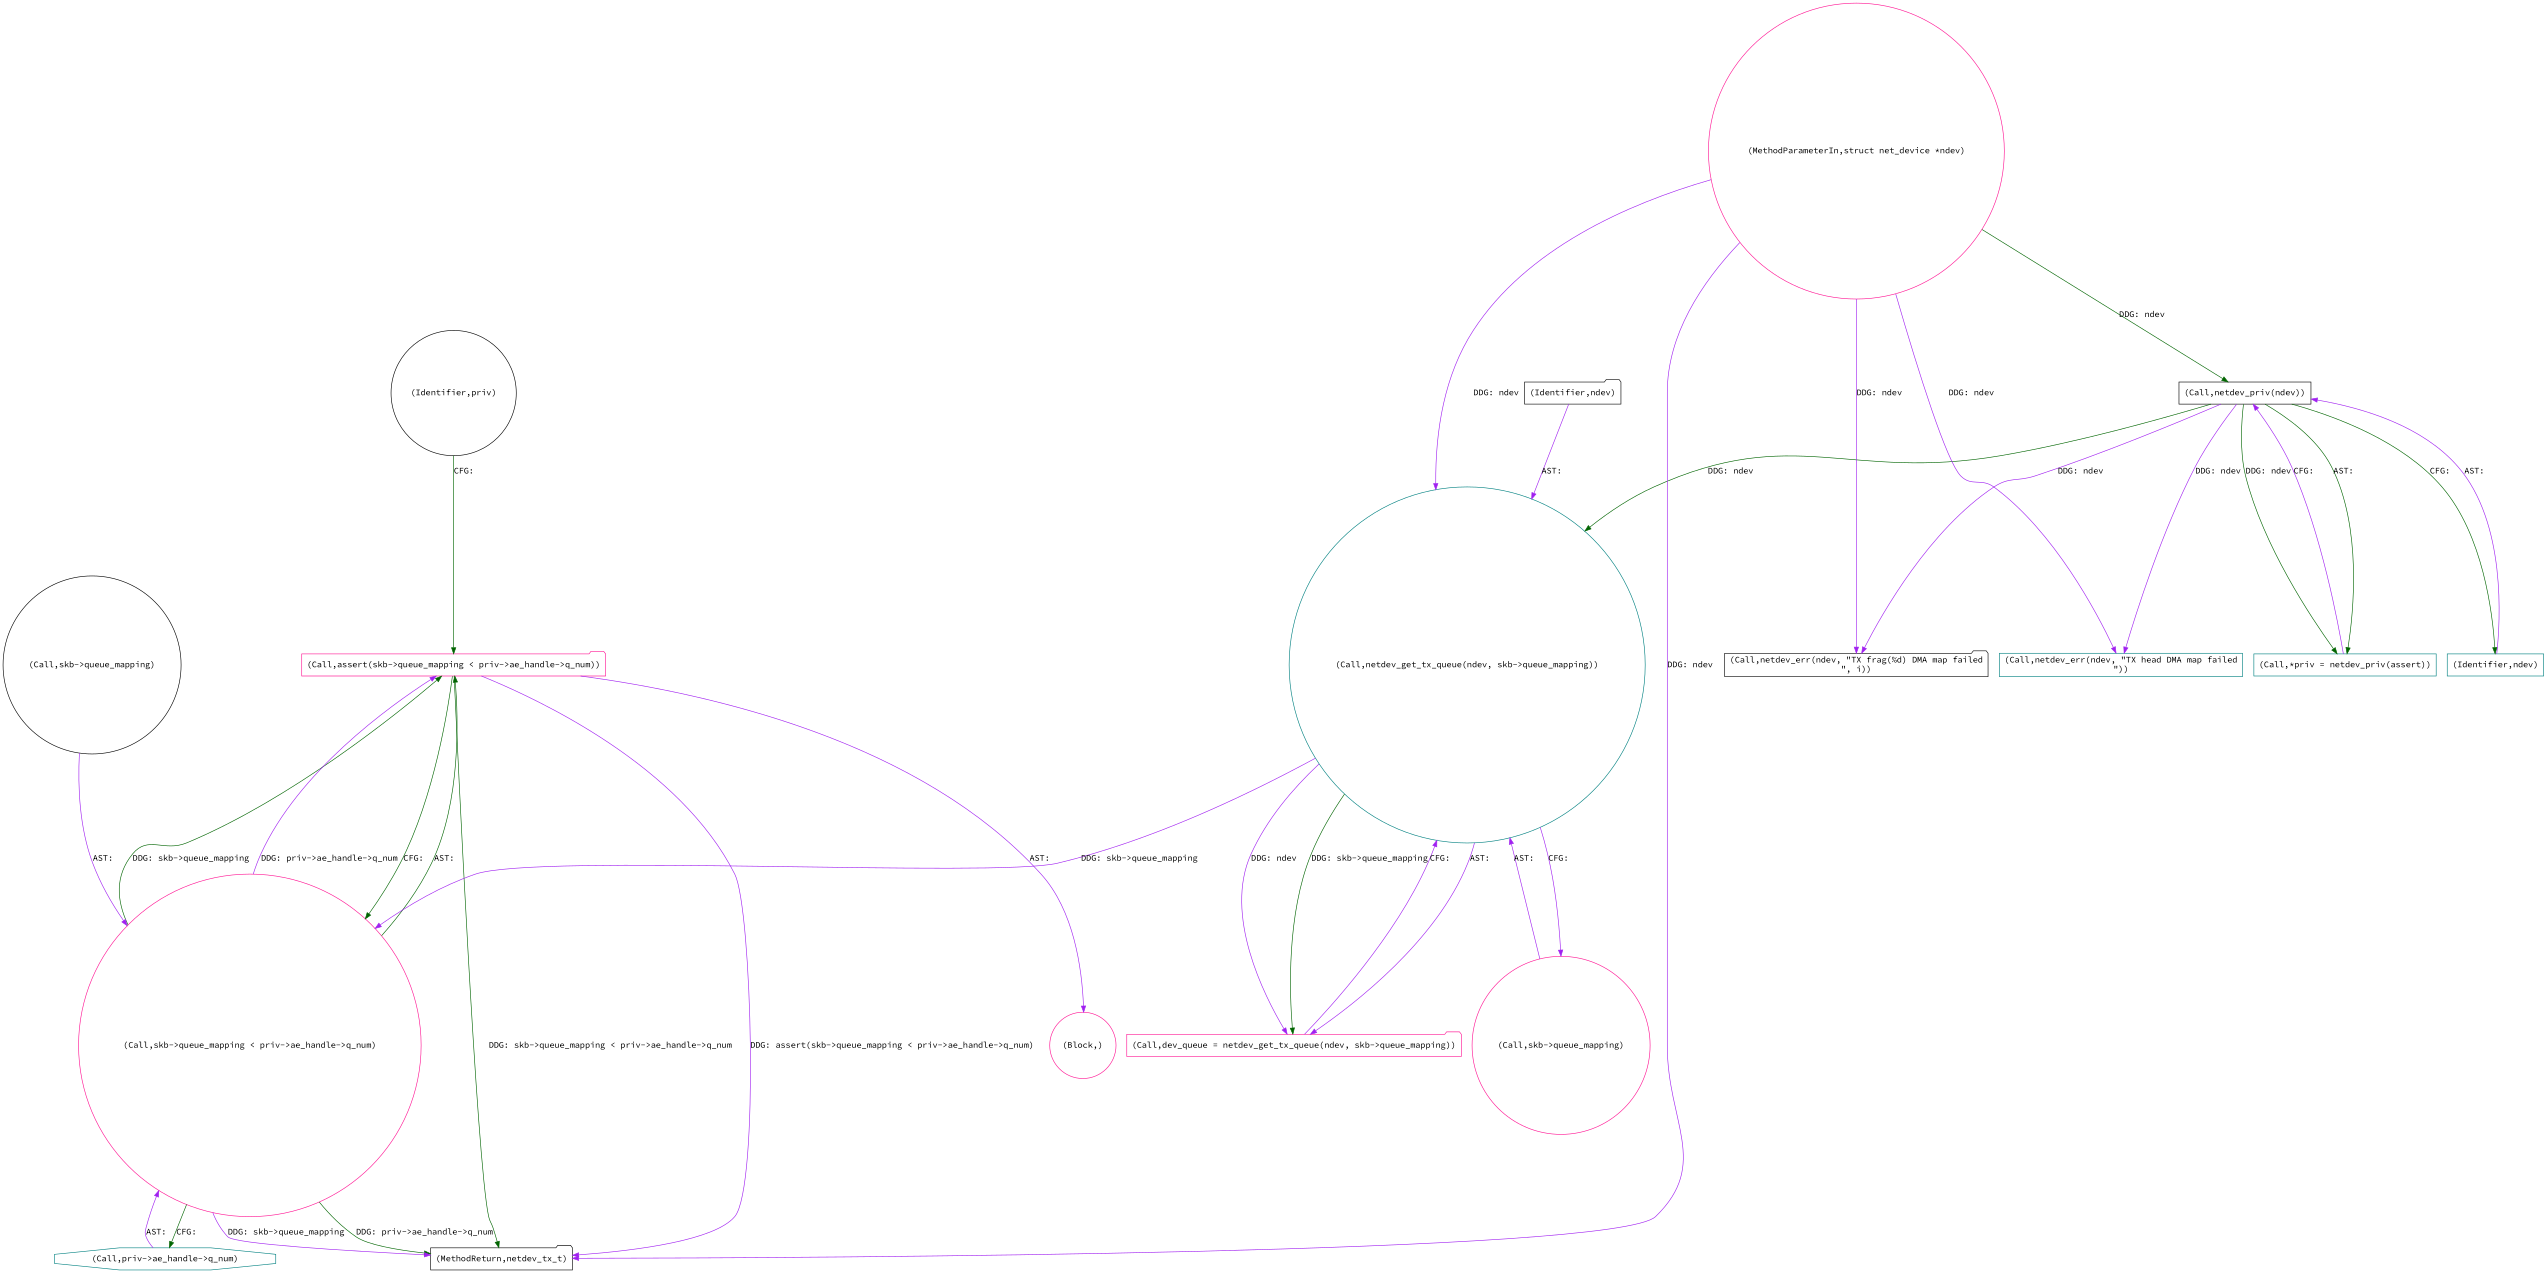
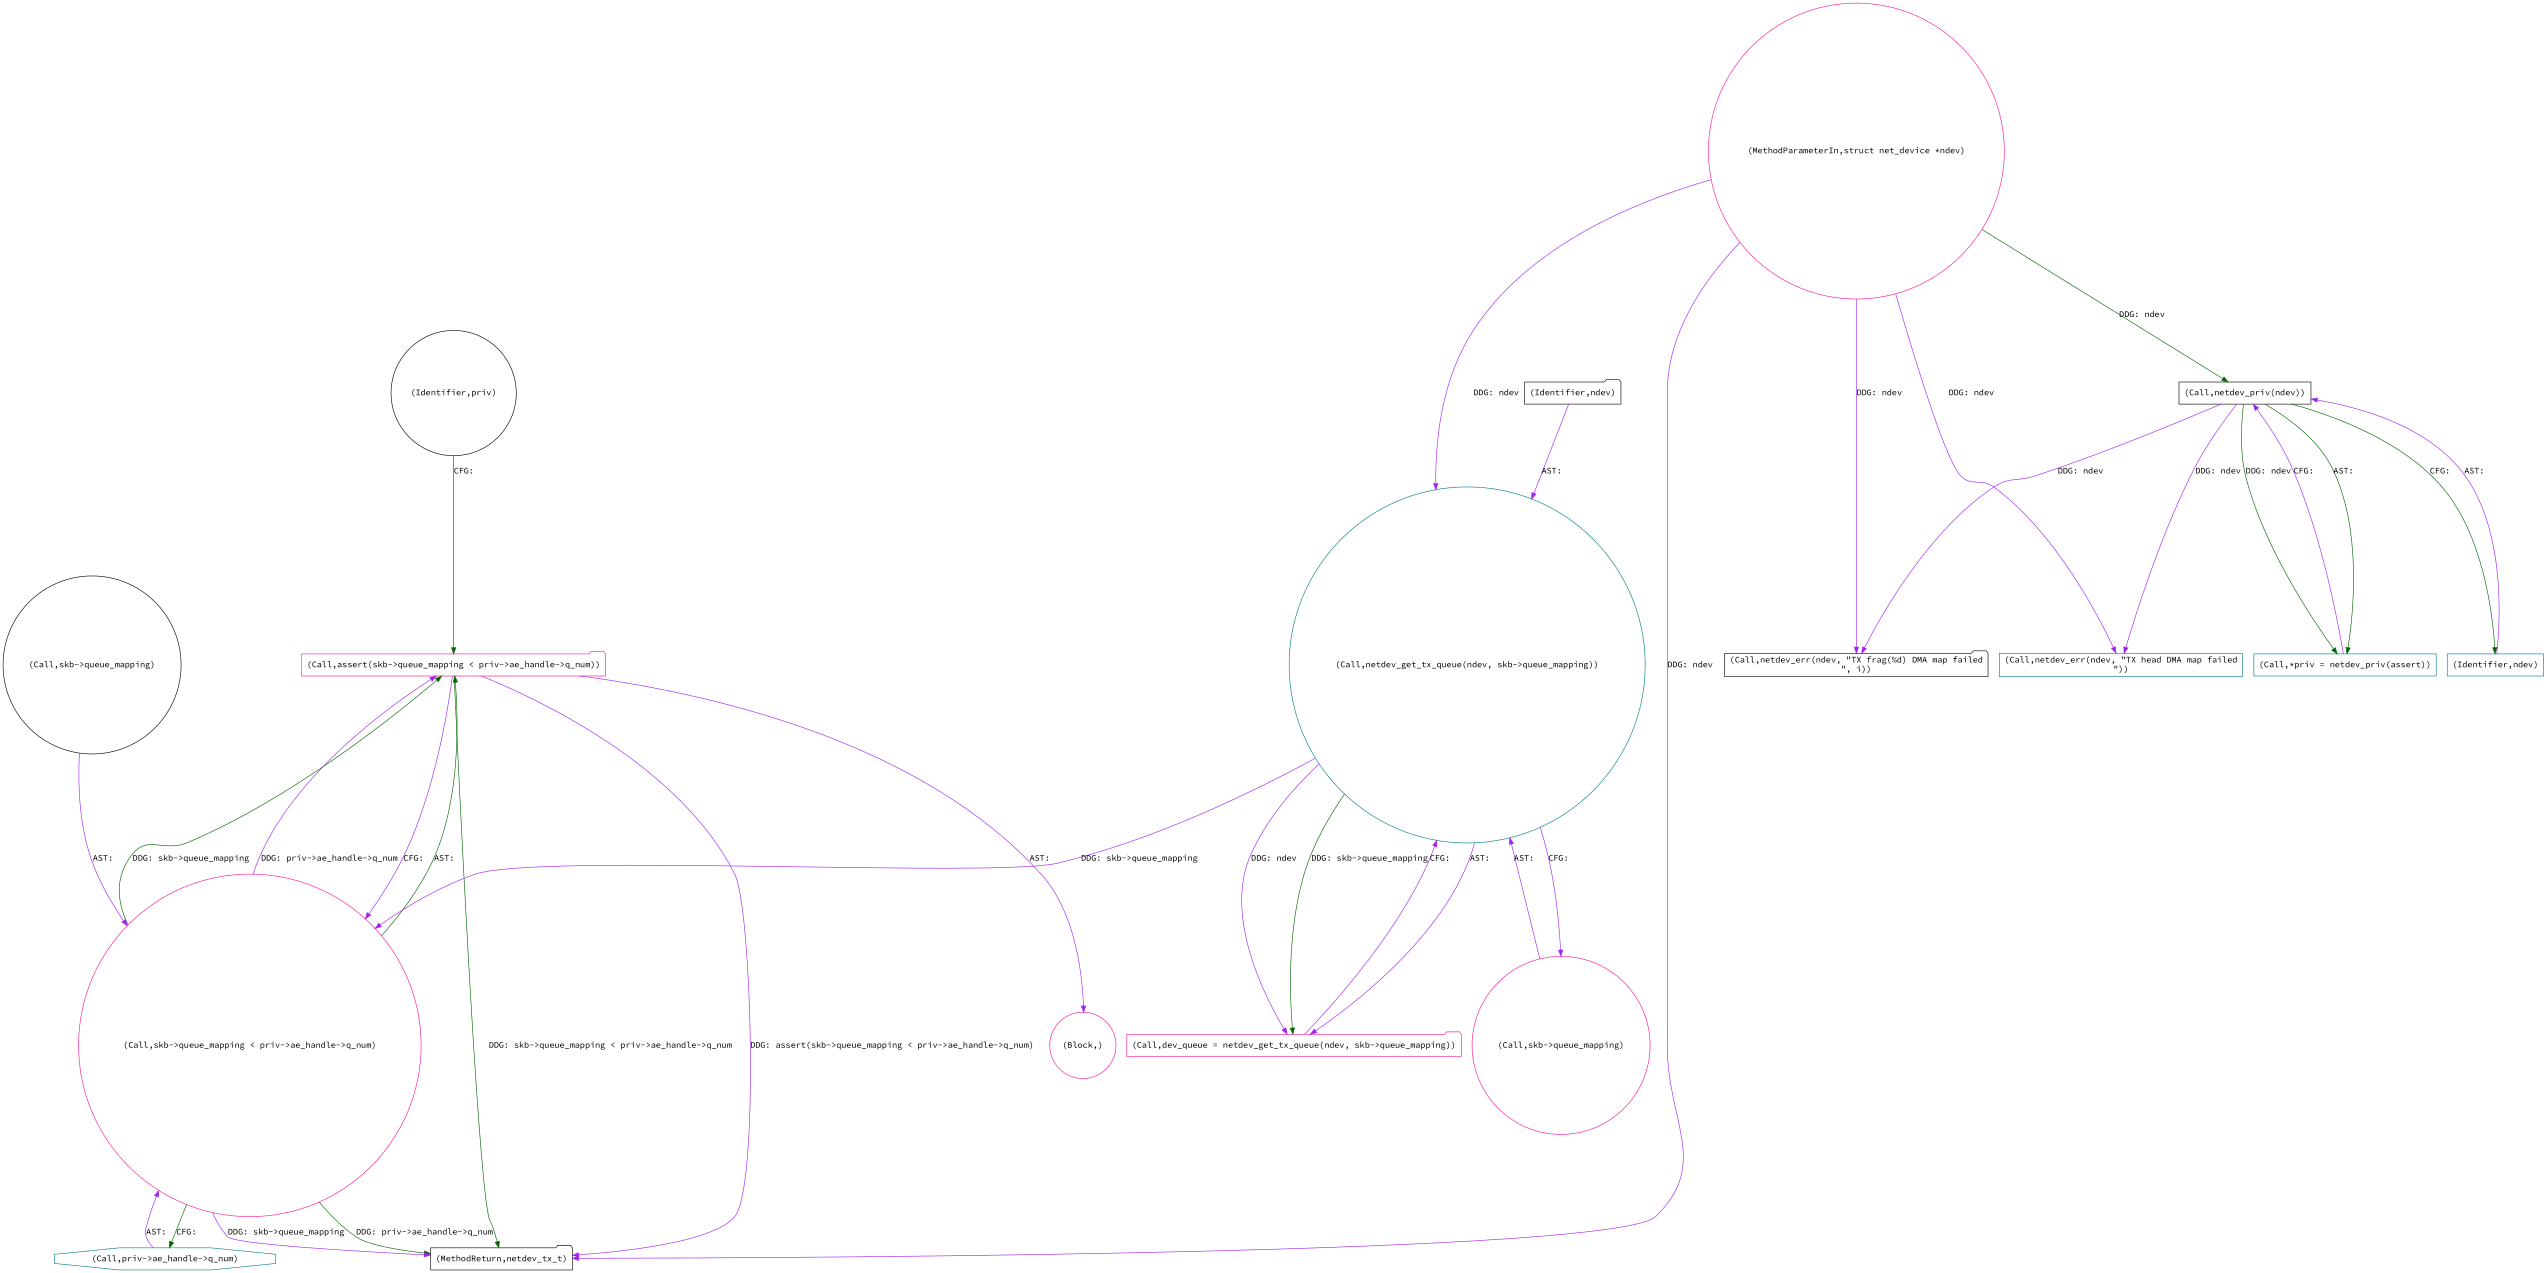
edge "(Call,netdev_priv(ndev))" -> "(Call,netdev_get_tx_queue(ndev, skb->queue_mapping))": removed, label "DDG: ndev"
edge "(Call,assert(skb->queue_mapping < priv->ae_handle->q_num))" -> "(Call,skb->queue_mapping < priv->ae_handle->q_num)": color darkgreen -> purple
